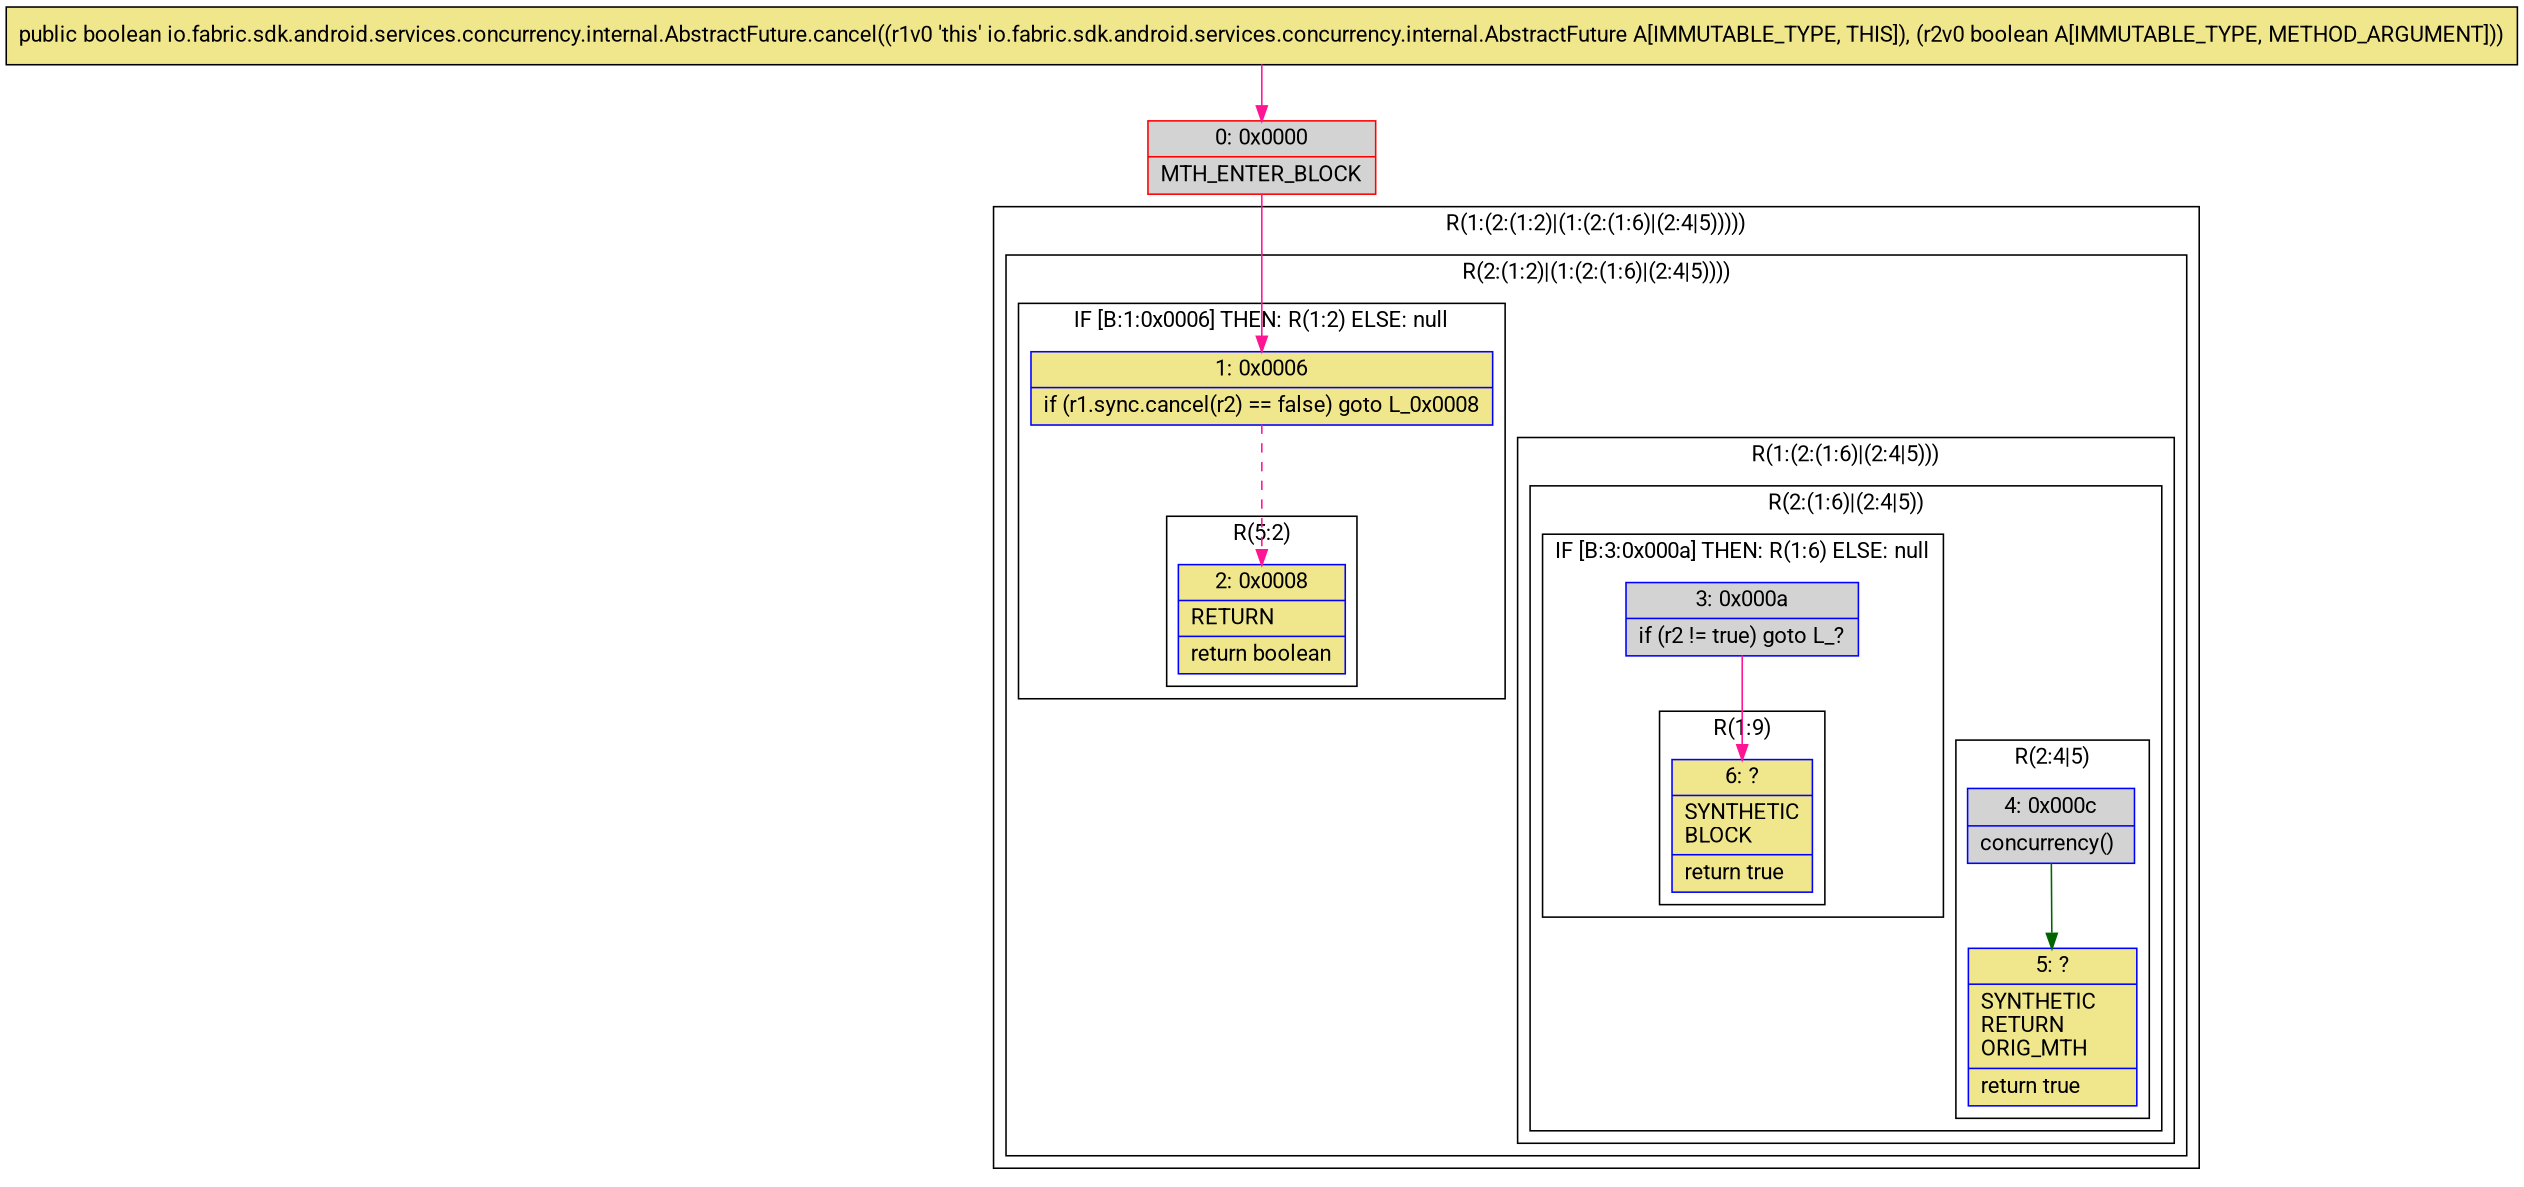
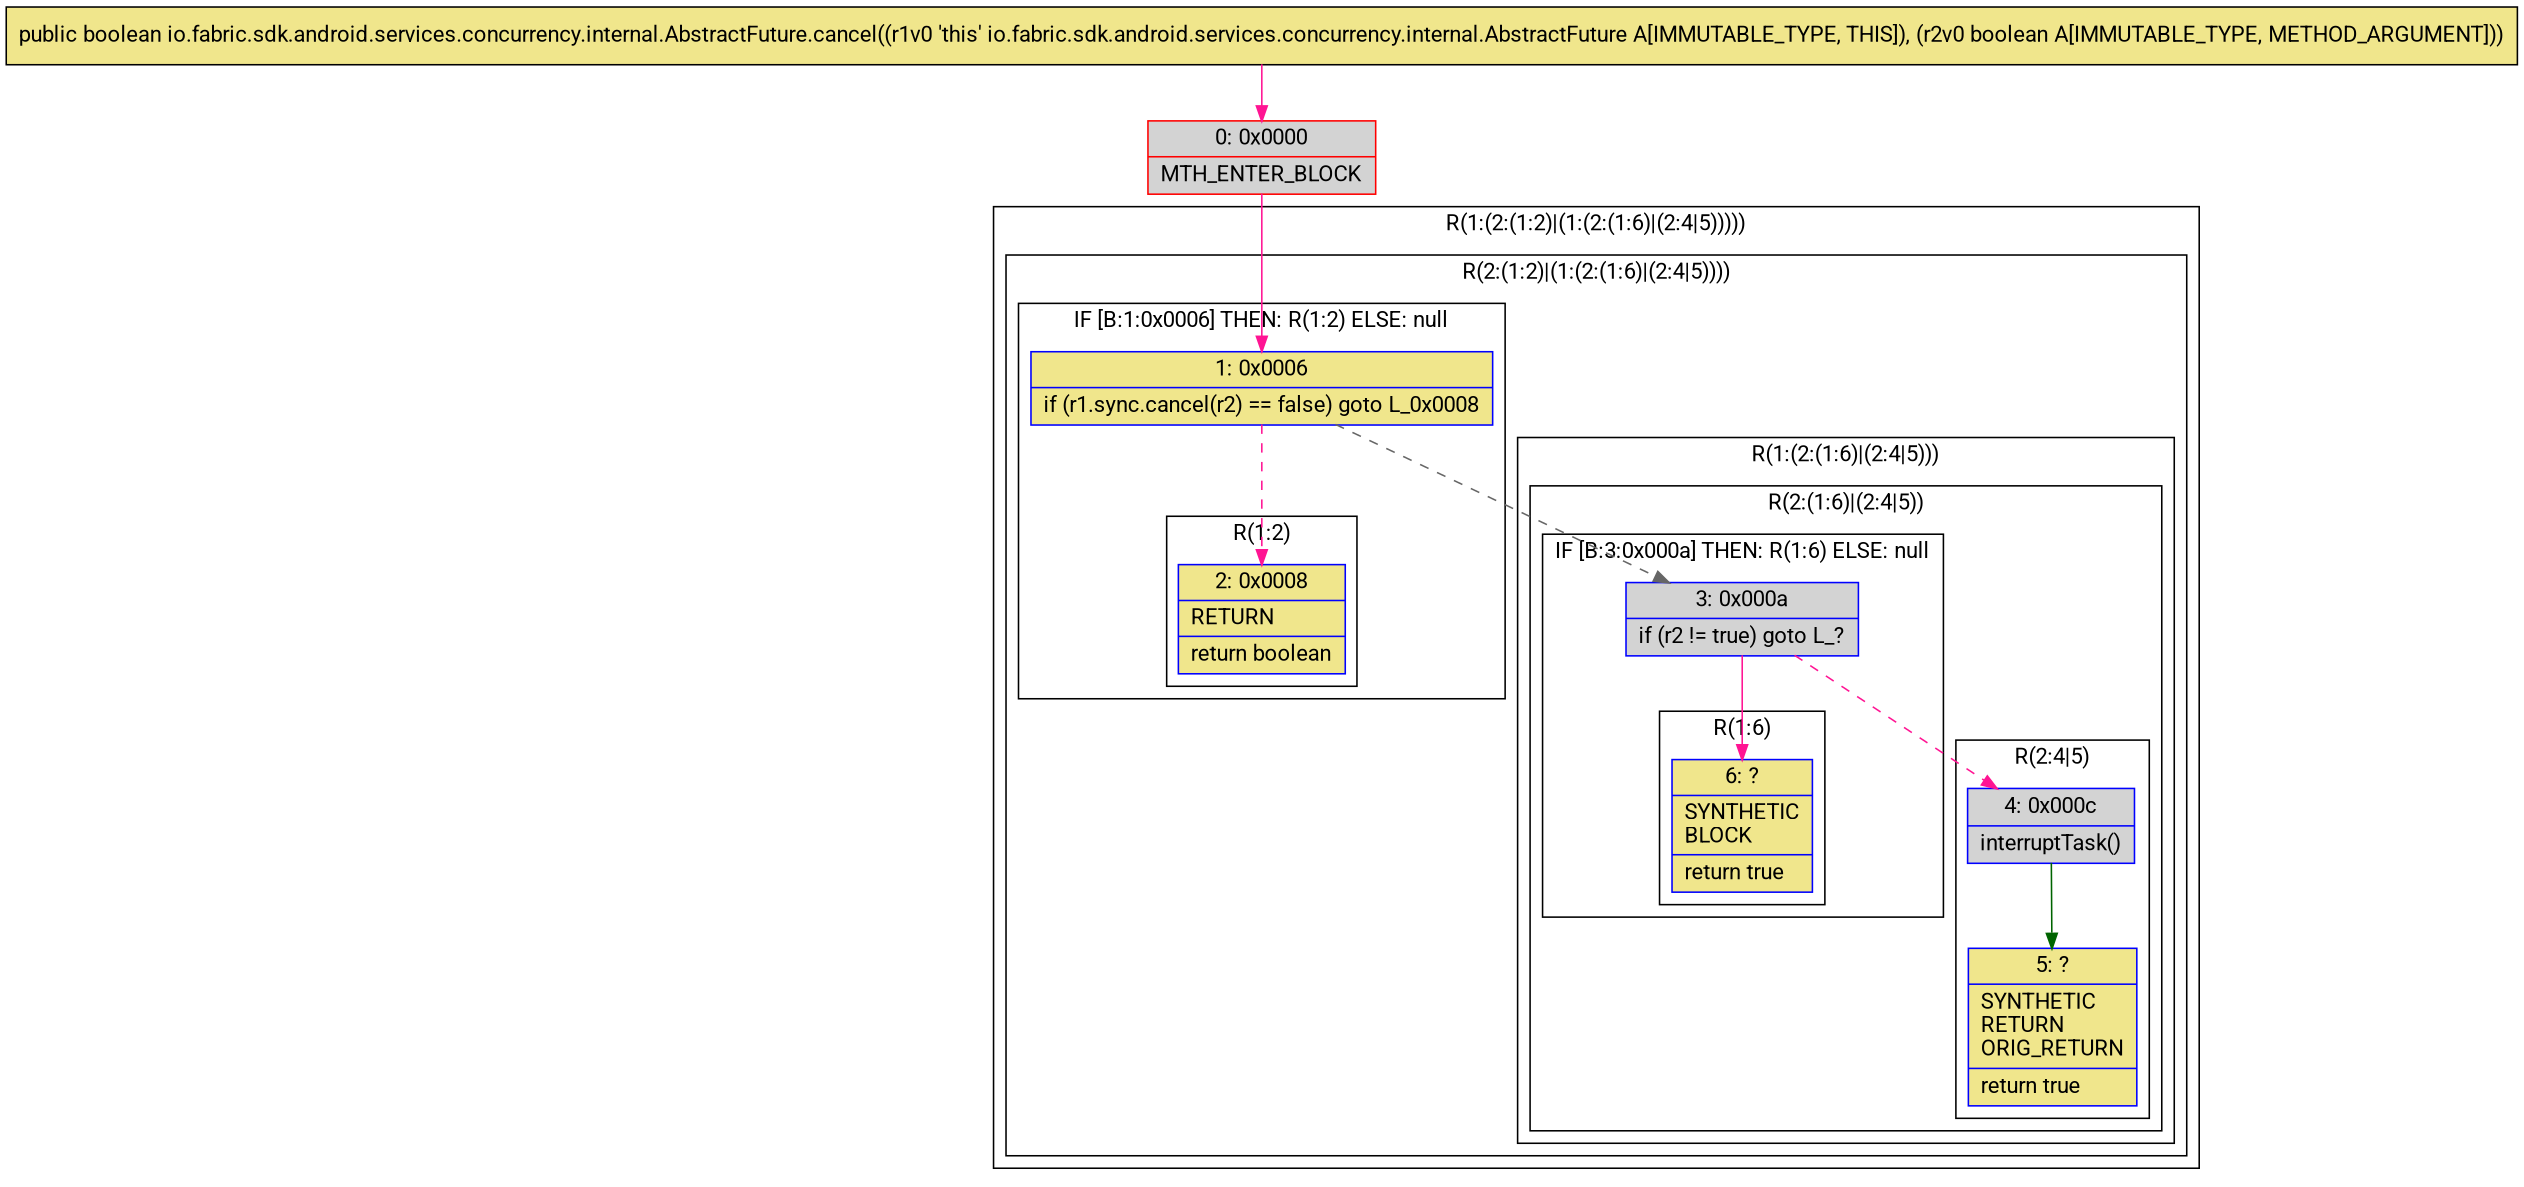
edge "1: 0x0006" -> "3: 0x000a": added
cluster "R(5:2)": label "R(5:2)" -> "R(1:2)"
edge "3: 0x000a" -> "4: 0x000c": added
cluster "R(1:9)": label "R(1:9)" -> "R(1:6)"
node "4: 0x000c": text "concurrency()" -> "interruptTask()"
node "5: ?": text "ORIG_MTH" -> "ORIG_RETURN"
